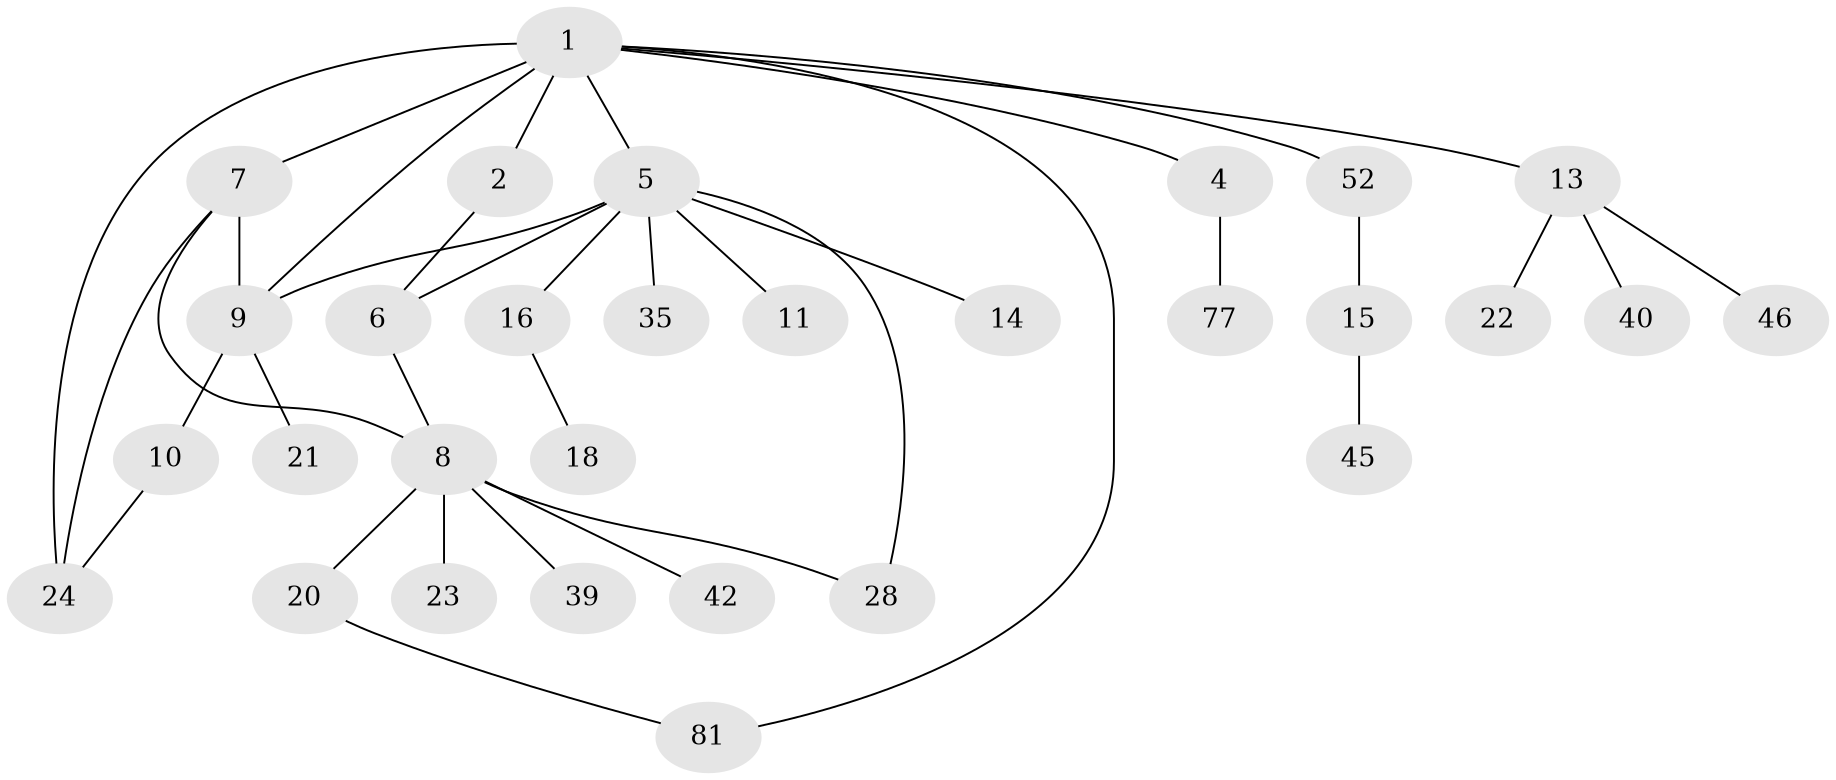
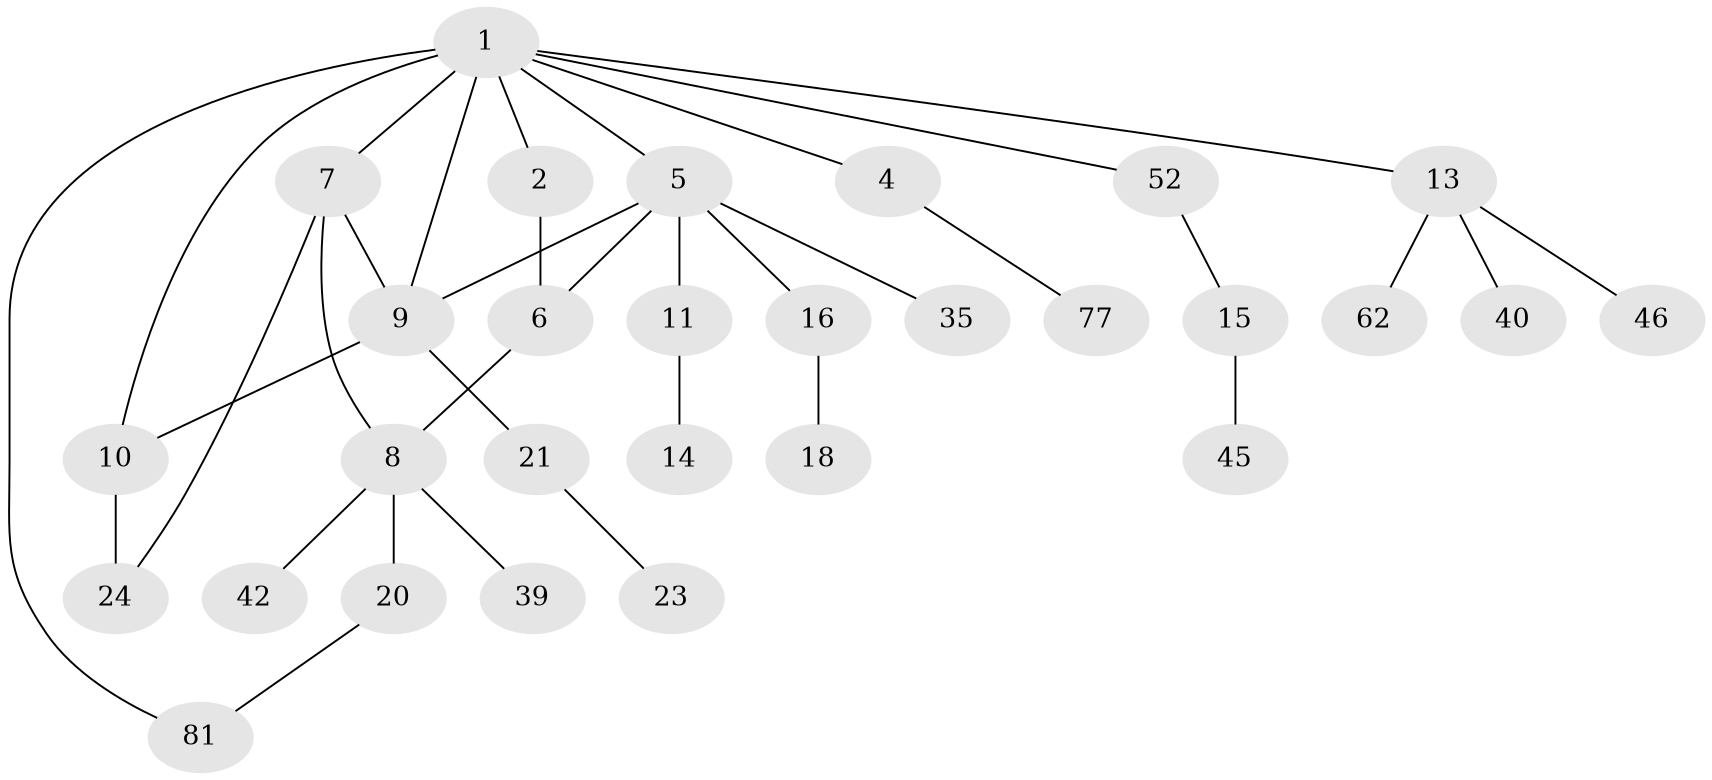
edge "1" -- "24": now "1" -- "10"
edge "5" -- "14": now "11" -- "14"
node "22": label "22" -> "62"
edge "8" -- "23": now "21" -- "23"
node "28": removed
